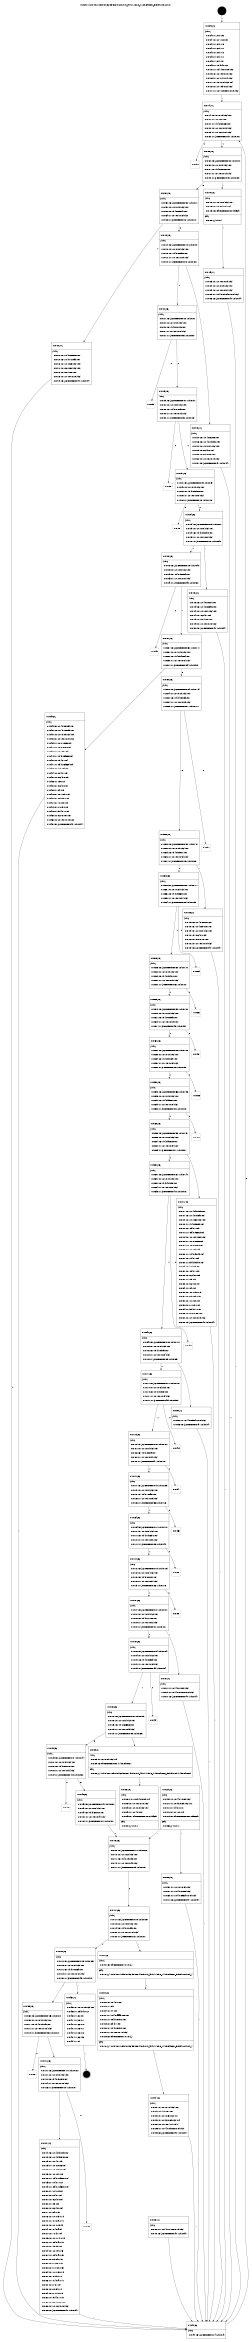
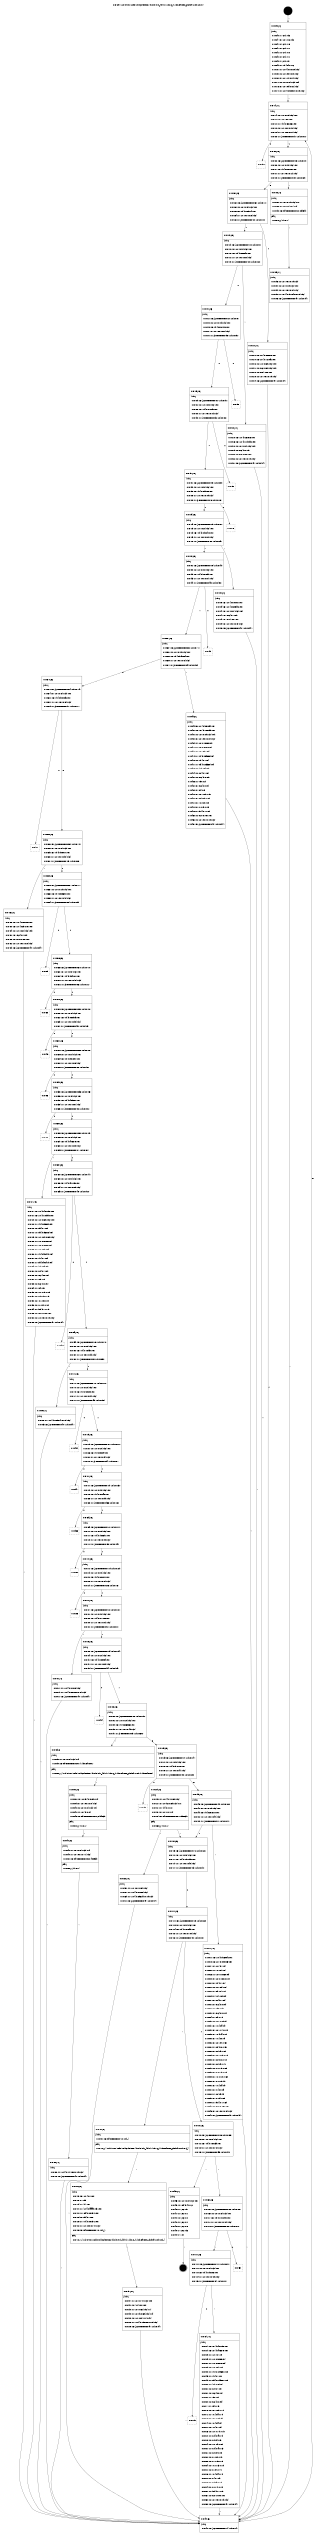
node "0x4019fa [15]": added
node "0x401e77 [134]": added
